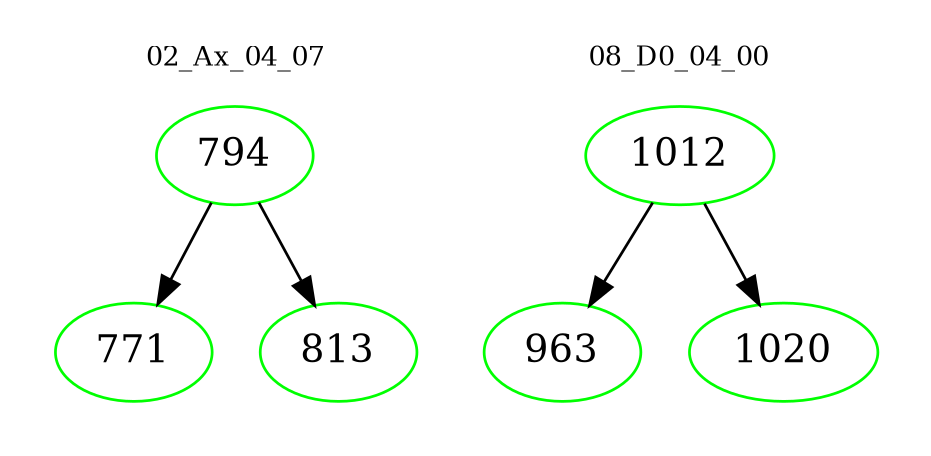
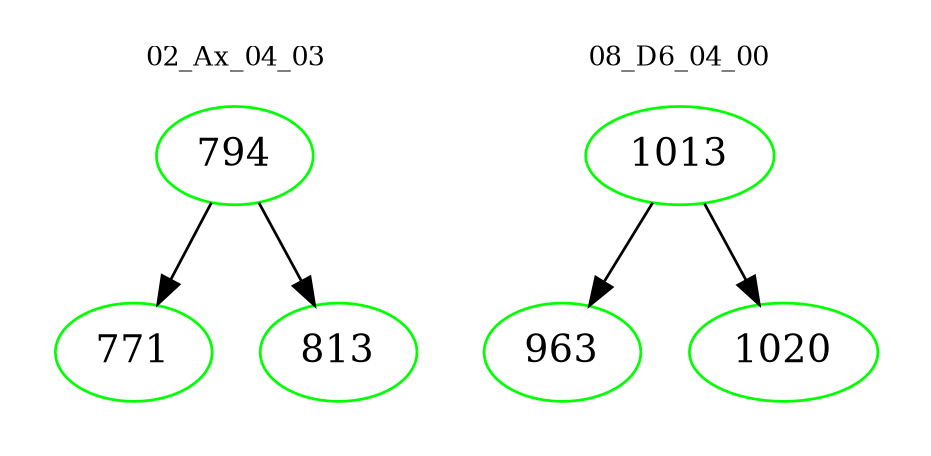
cluster "02_Ax_04_07": label "02_Ax_04_07" -> "02_Ax_04_03"
cluster "08_D0_04_00": label "08_D0_04_00" -> "08_D6_04_00"
node "1012": label "1012" -> "1013"
